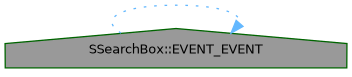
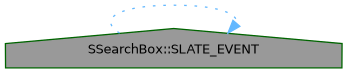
node "SSearchBox::EVENT_EVENT": label "SSearchBox::EVENT_EVENT" -> "SSearchBox::SLATE_EVENT"
